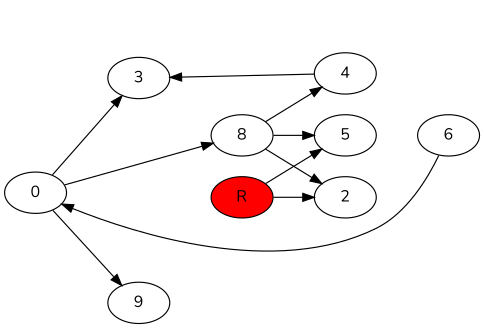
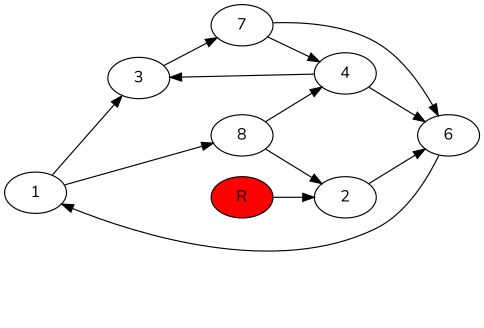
node "7": added
edge "4" -> "6": added
node "5": removed
edge "2" -> "6": added
node "0": label "0" -> "1"
node "9": removed
